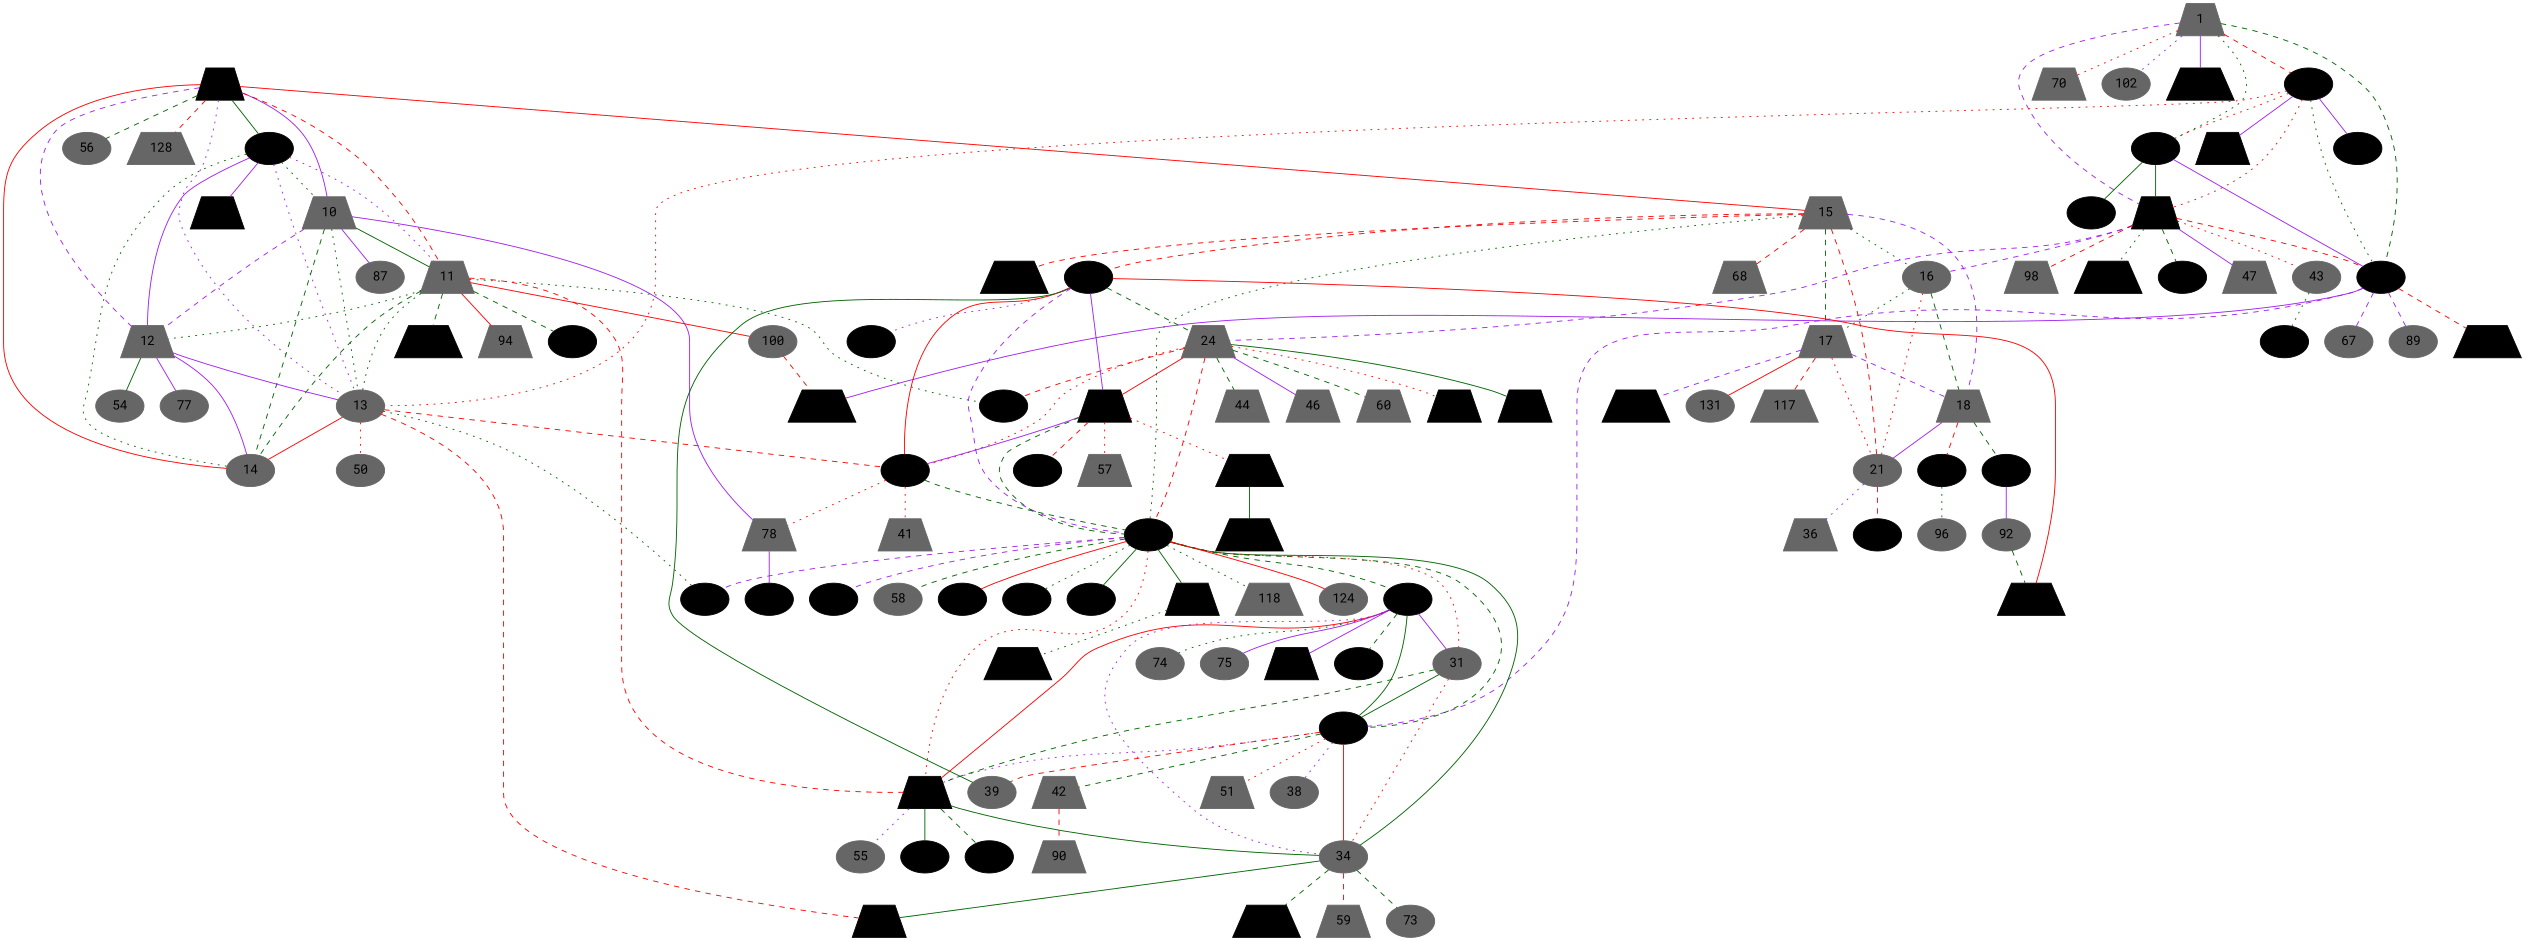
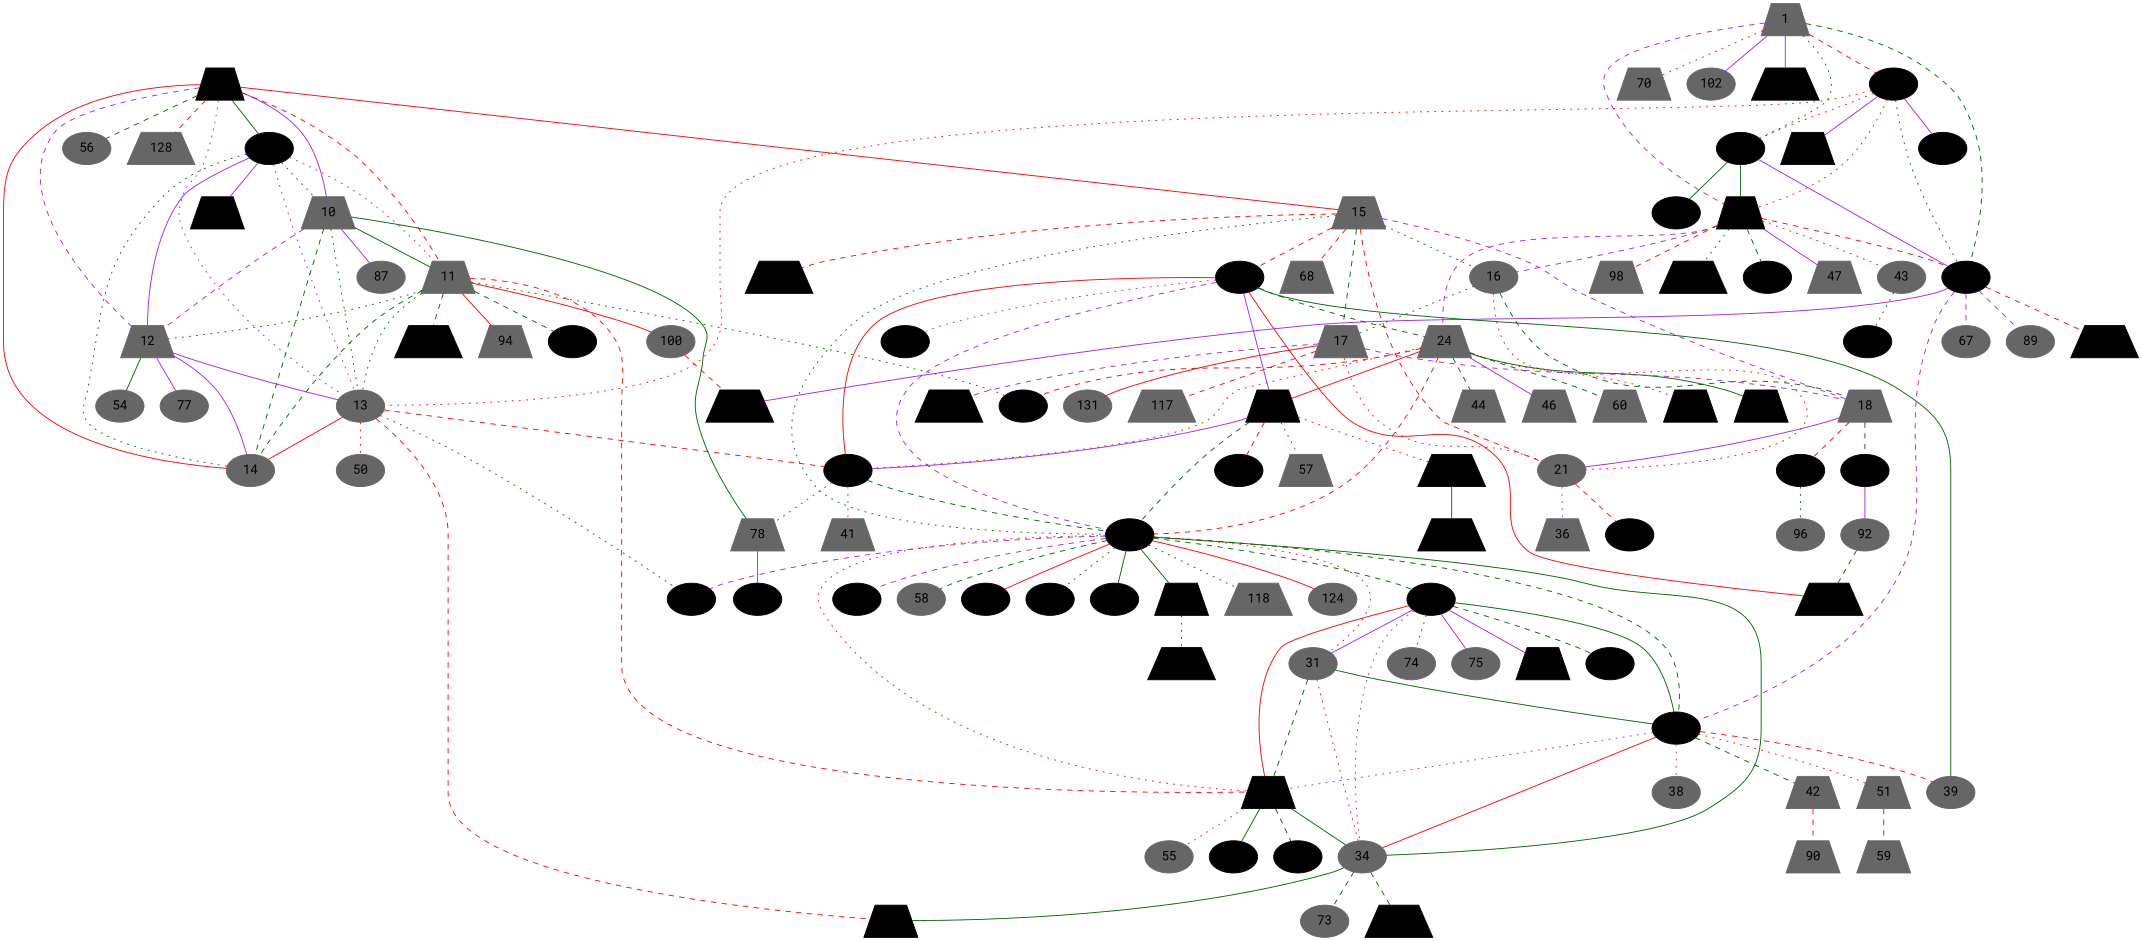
edge "1" -- "102": style dotted -> solid
edge "10" -- "78": color purple -> darkgreen
edge "34" -- "59": now "51" -- "59"
